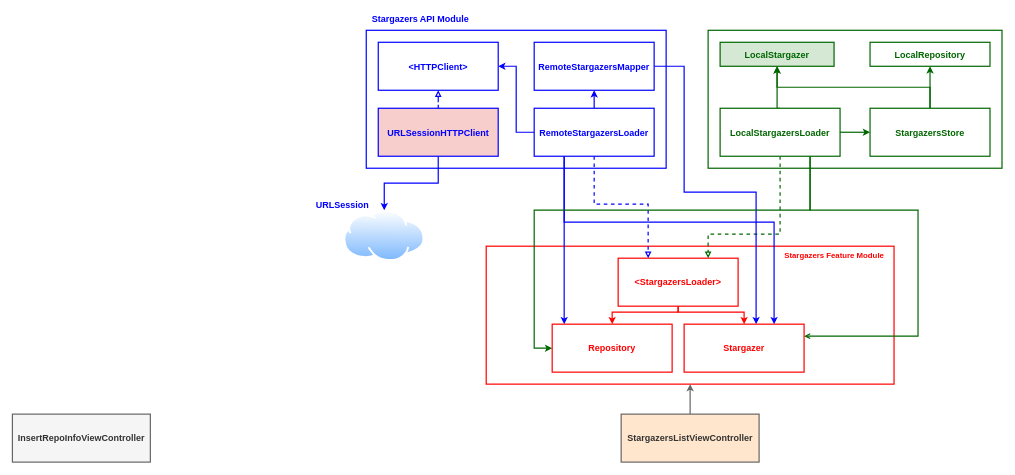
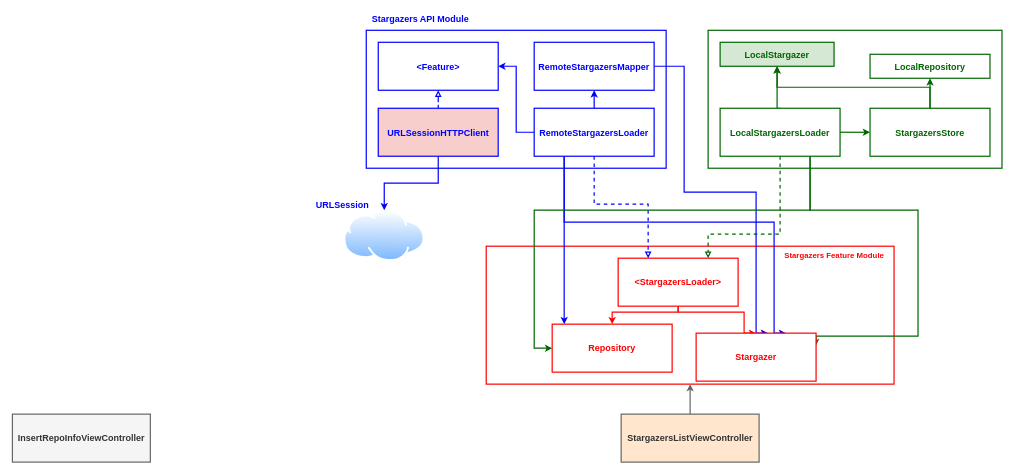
node "LocalRepository": moved (930, 54) -> (930, 66)
node "<HTTPClient>": label "<HTTPClient>" -> "<Feature>"
node "Stargazer": moved (744, 348) -> (756, 357)
